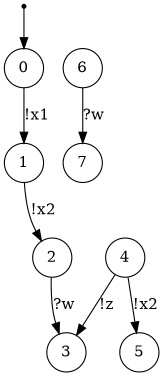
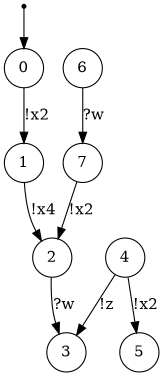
edge "0" -> "1": label "!x1" -> "!x2"
edge "7" -> "2": added, label "!x2"
edge "1" -> "2": label "!x2" -> "!x4"
